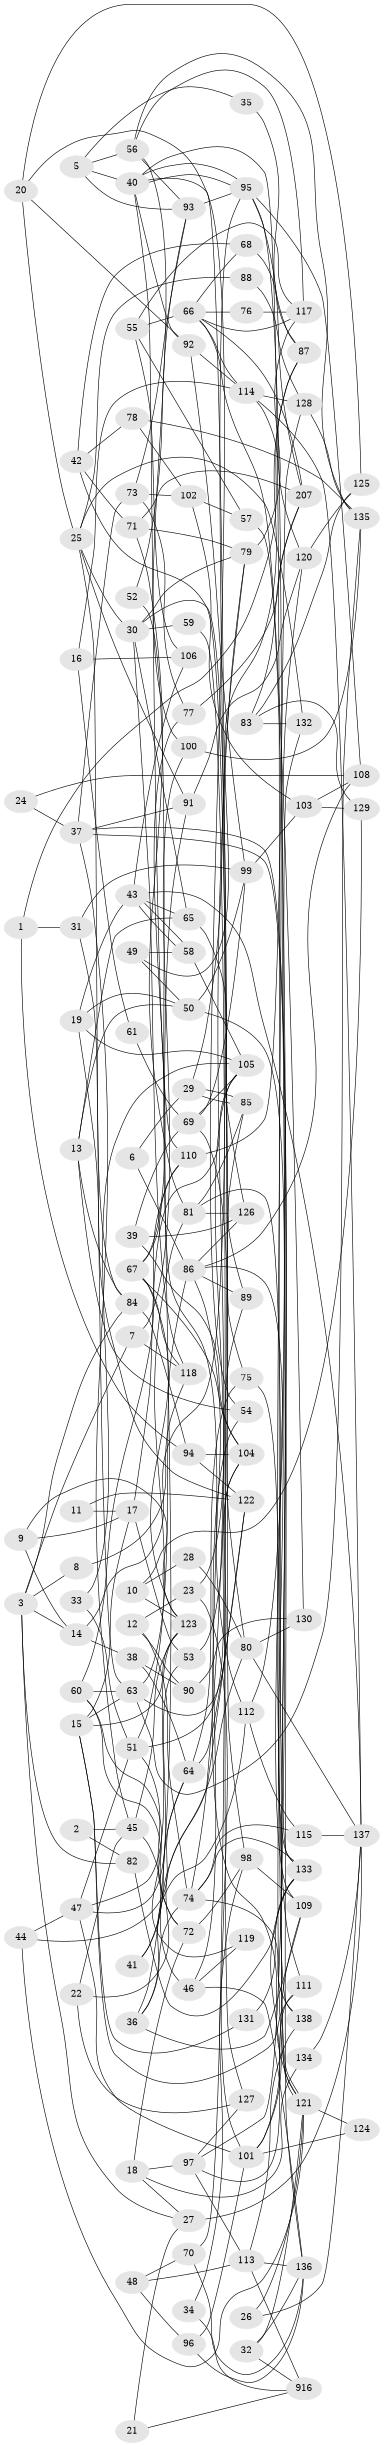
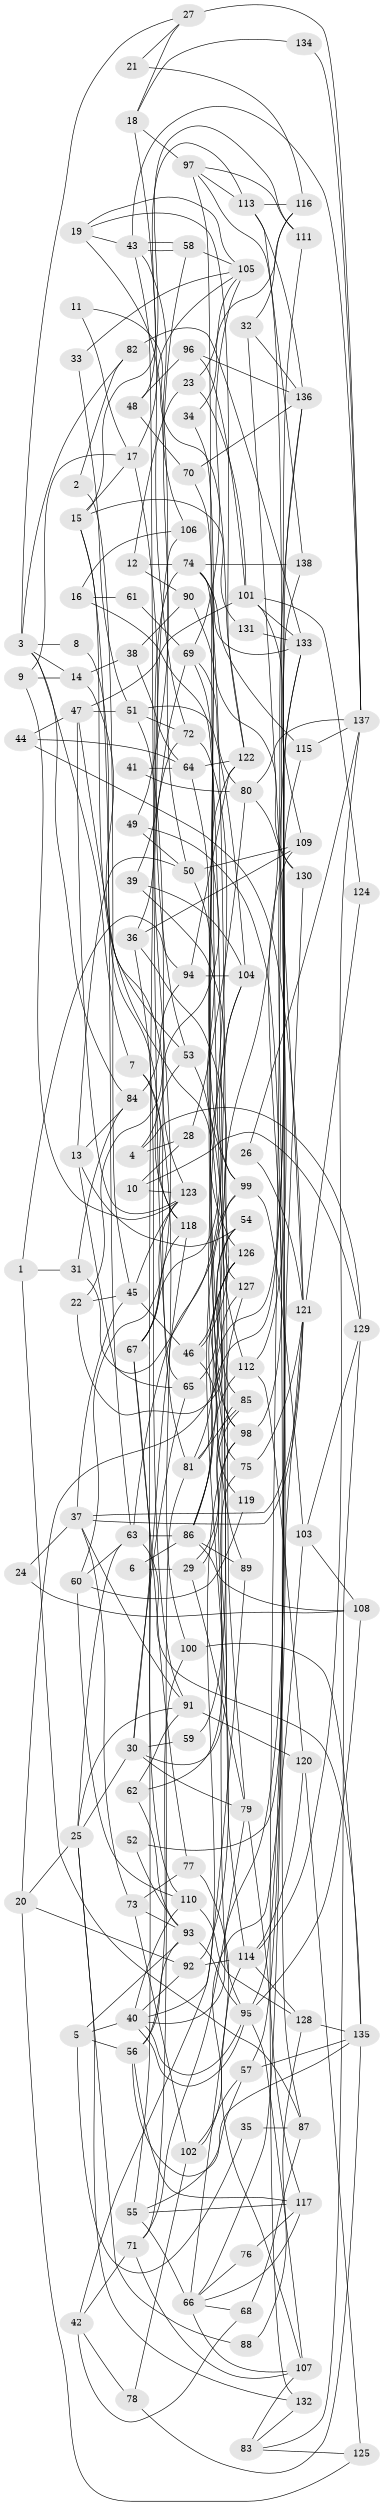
node "207": label "207" -> "107"
node "4": added
node "62": added
edge "135" -- "57": added
node "916": label "916" -> "116"
